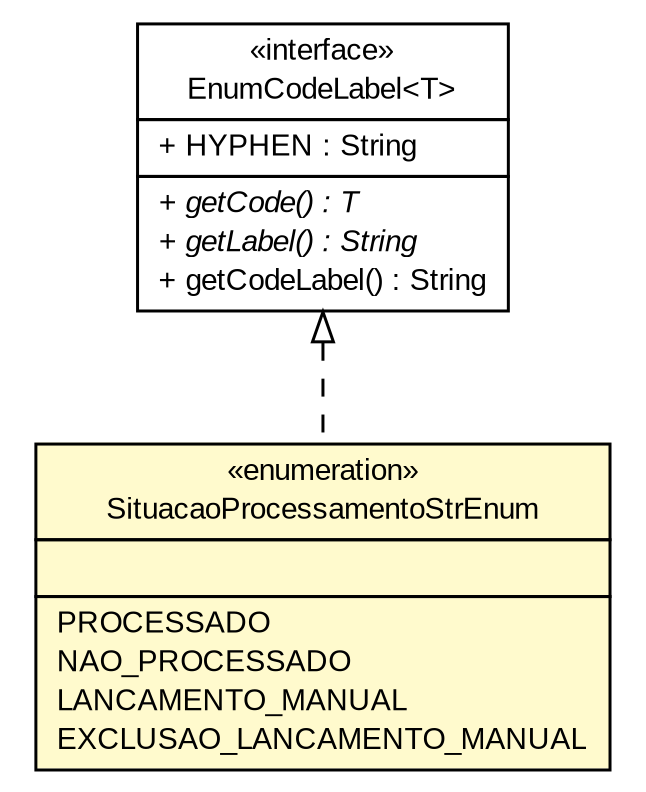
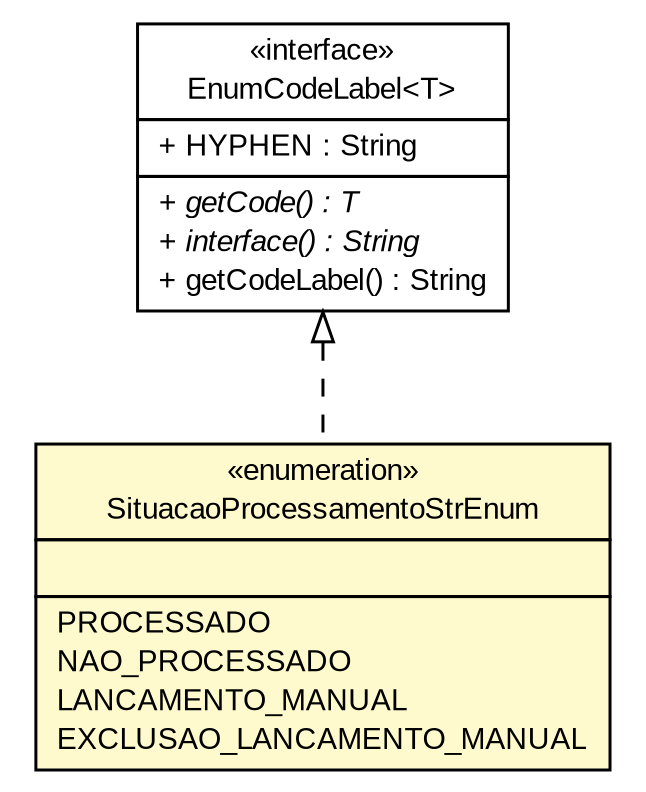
node "EnumCodeLabel<T>": text "+ getLabel() : String" -> "+ interface() : String"
